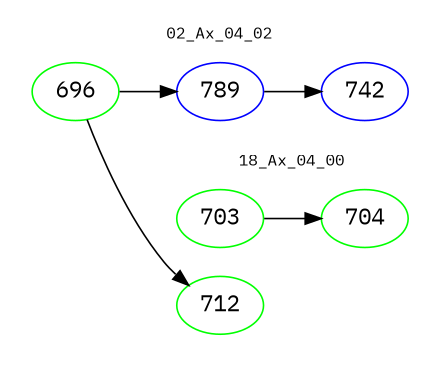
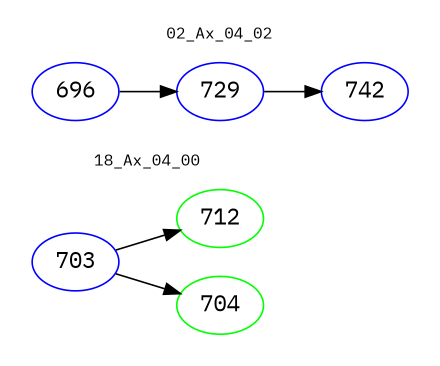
node "696": color green -> blue
node "789": label "789" -> "729"
edge "696" -> "712": now "703" -> "712"
node "703": color green -> blue
